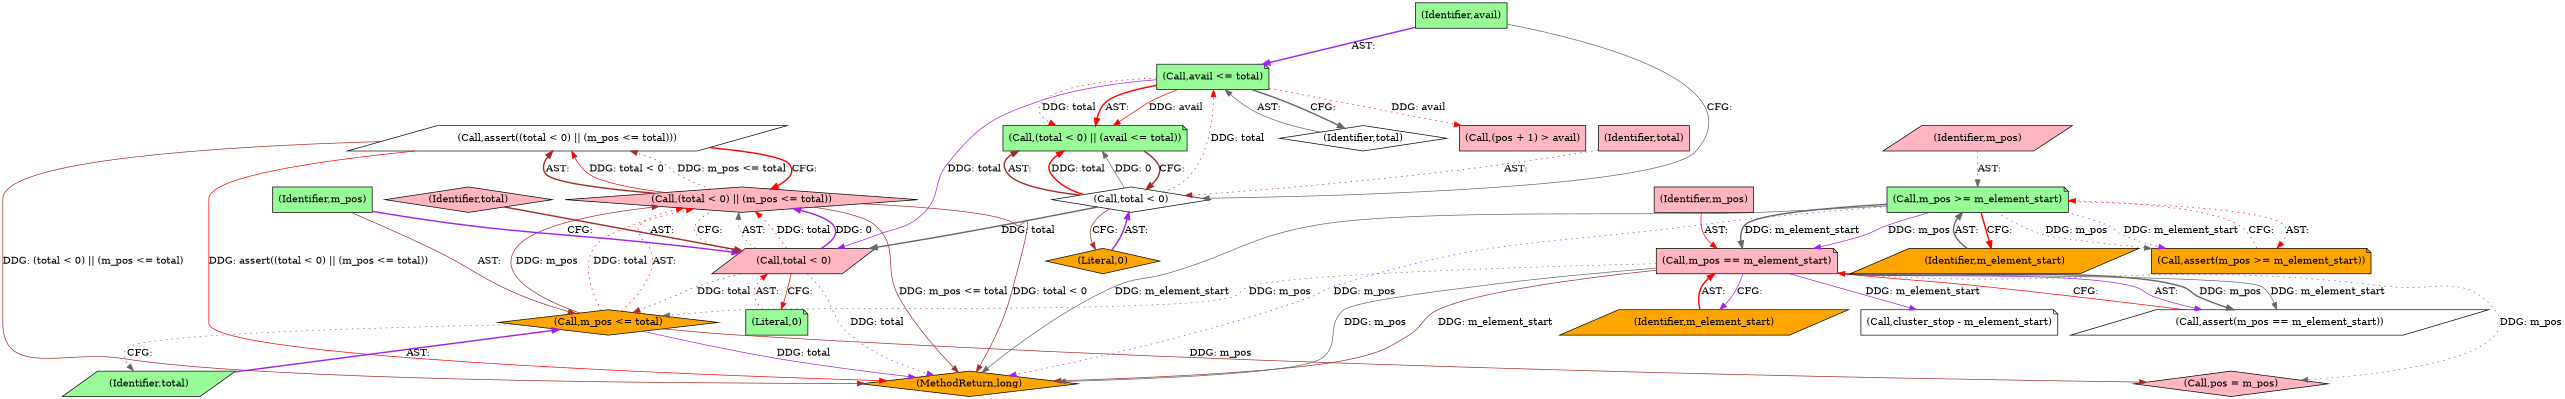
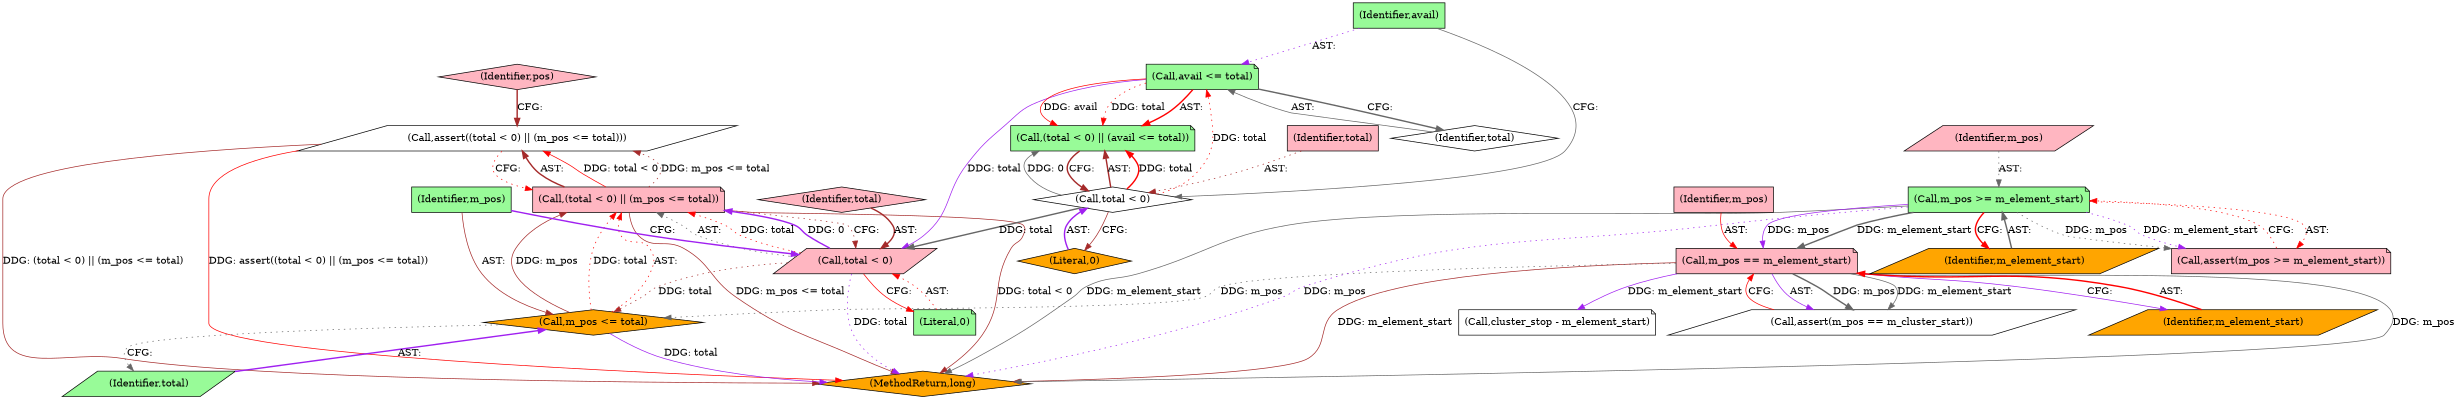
edge "(Identifier,avail)" -> "(Call,avail <= total)": style bold -> dotted
node "(Identifier,pos)": added
node "(Call,(pos + 1) > avail)": removed
edge "(Call,assert((total < 0) || (m_pos <= total)))" -> "(Call,(total < 0) || (m_pos <= total))": style bold -> dotted
node "(Call,(total < 0) || (m_pos <= total))": shape diamond -> note
node "(Call,assert(m_pos >= m_element_start))": fillcolor orange -> lightpink
node "(Call,assert(m_pos == m_element_start))": label "(Call,assert(m_pos == m_element_start))" -> "(Call,assert(m_pos == m_cluster_start))"
node "(Call,pos = m_pos)": removed
